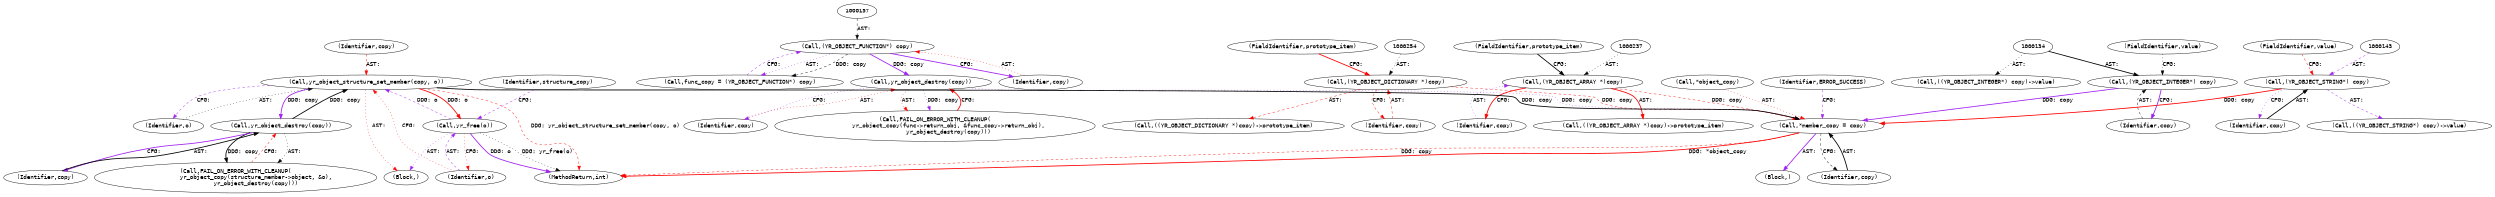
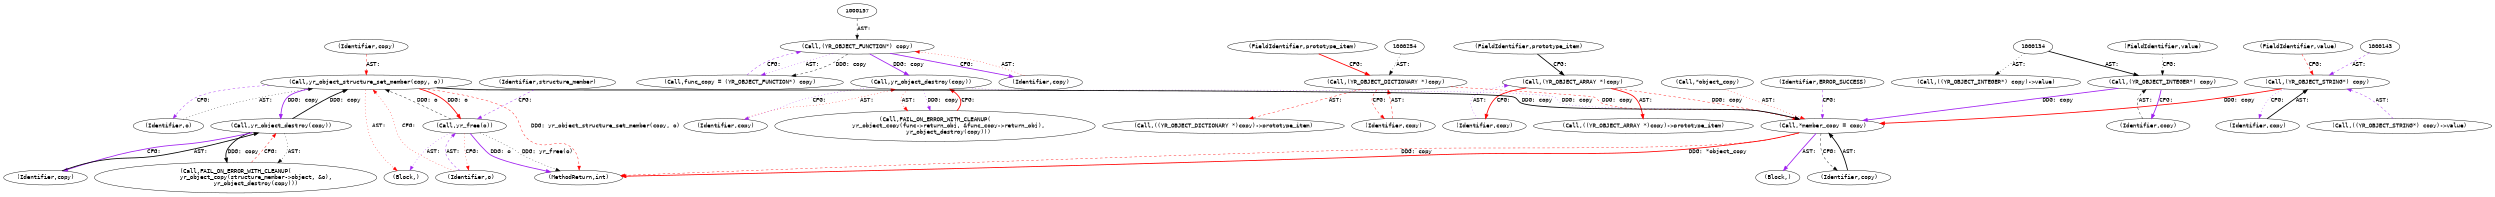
node "1000237": removed
node "(Identifier,structure_copy)": label "(Identifier,structure_copy)" -> "(Identifier,structure_member)"
edge "(Call,yr_free(o))" -> "(Call,yr_object_structure_set_member(copy, o))": color purple -> black
edge "(Call,(YR_OBJECT_STRING*) copy)" -> "(Call,((YR_OBJECT_STRING*) copy)->value)": reversed
